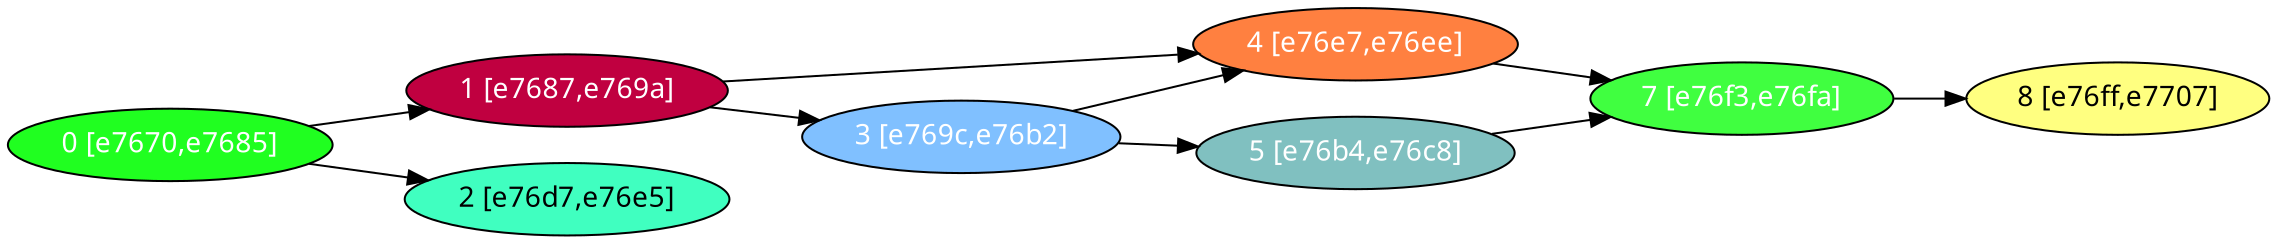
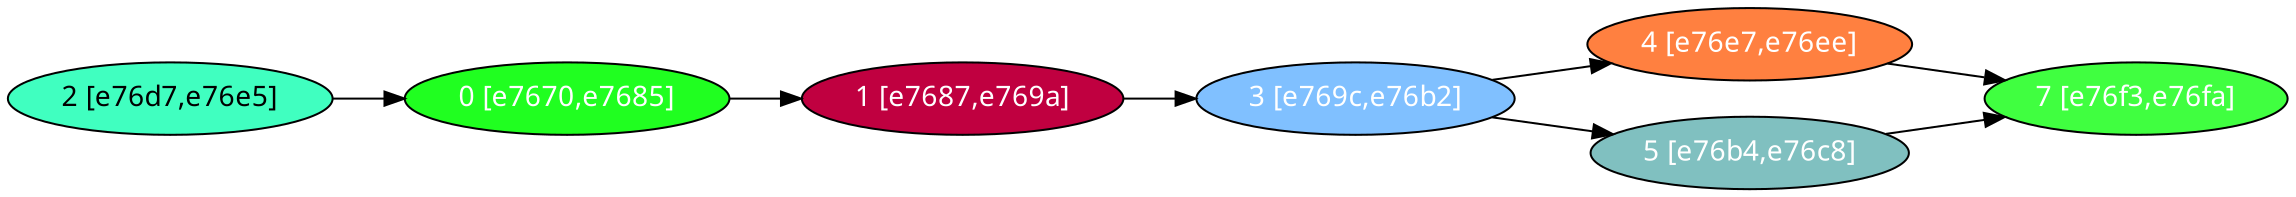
edge "1 [e7687,e769a]" -> "4 [e76e7,e76ee]": removed
node "8 [e76ff,e7707]": removed
edge "0 [e7670,e7685]" -> "2 [e76d7,e76e5]": reversed
